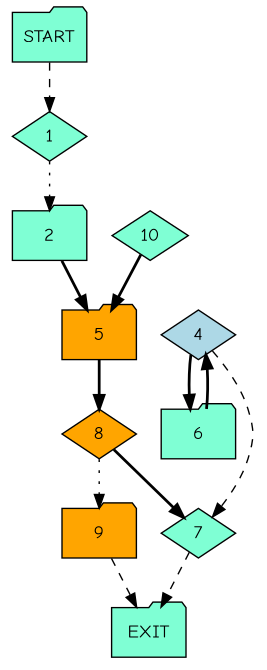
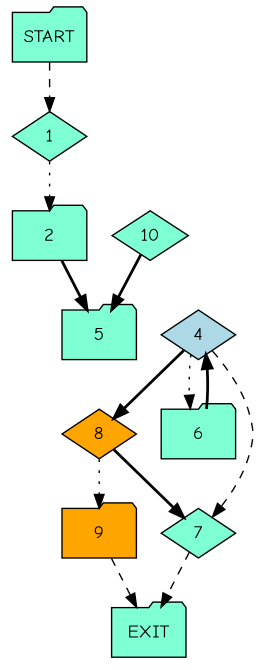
node "5": fillcolor orange -> aquamarine
edge "4" -> "6": style bold -> dotted
edge "5" -> "8": now "4" -> "8"
